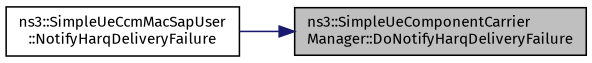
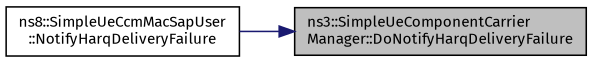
node "ns3::SimpleUeCcmMacSapUser ::NotifyHarqDeliveryFailure": label "ns3::SimpleUeCcmMacSapUser ::NotifyHarqDeliveryFailure" -> "ns8::SimpleUeCcmMacSapUser ::NotifyHarqDeliveryFailure"
